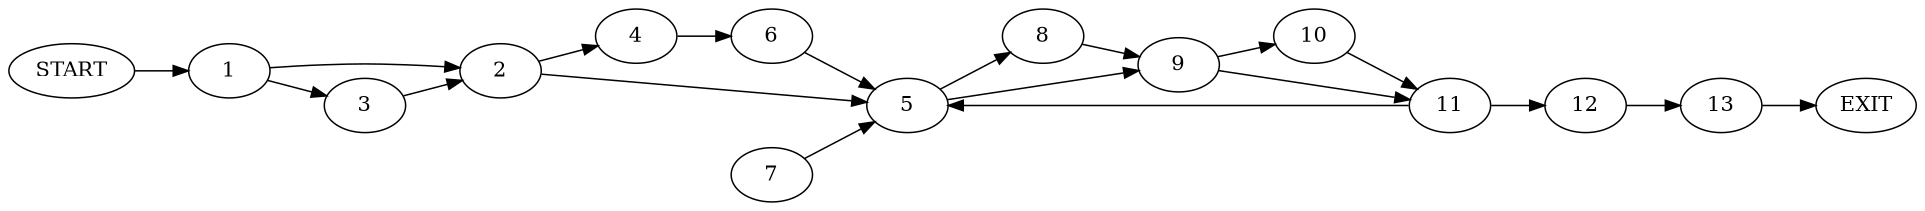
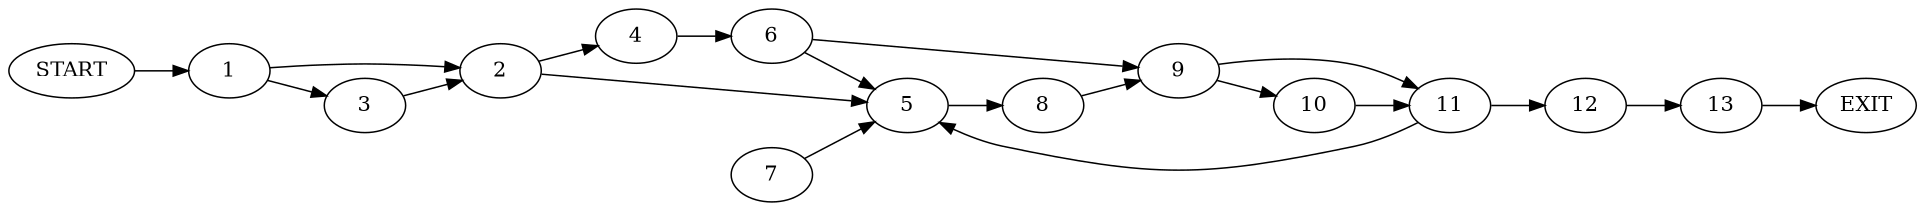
edge "5" -> "9": now "6" -> "9"
